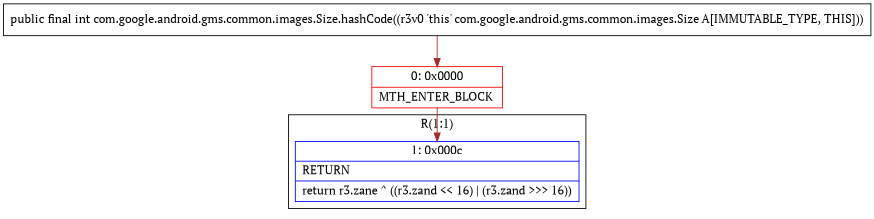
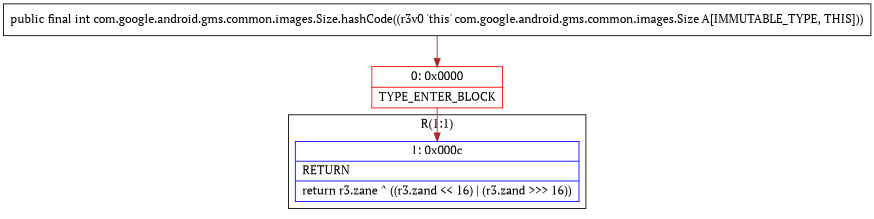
node "0: 0x0000": text "MTH_ENTER_BLOCK" -> "TYPE_ENTER_BLOCK"
